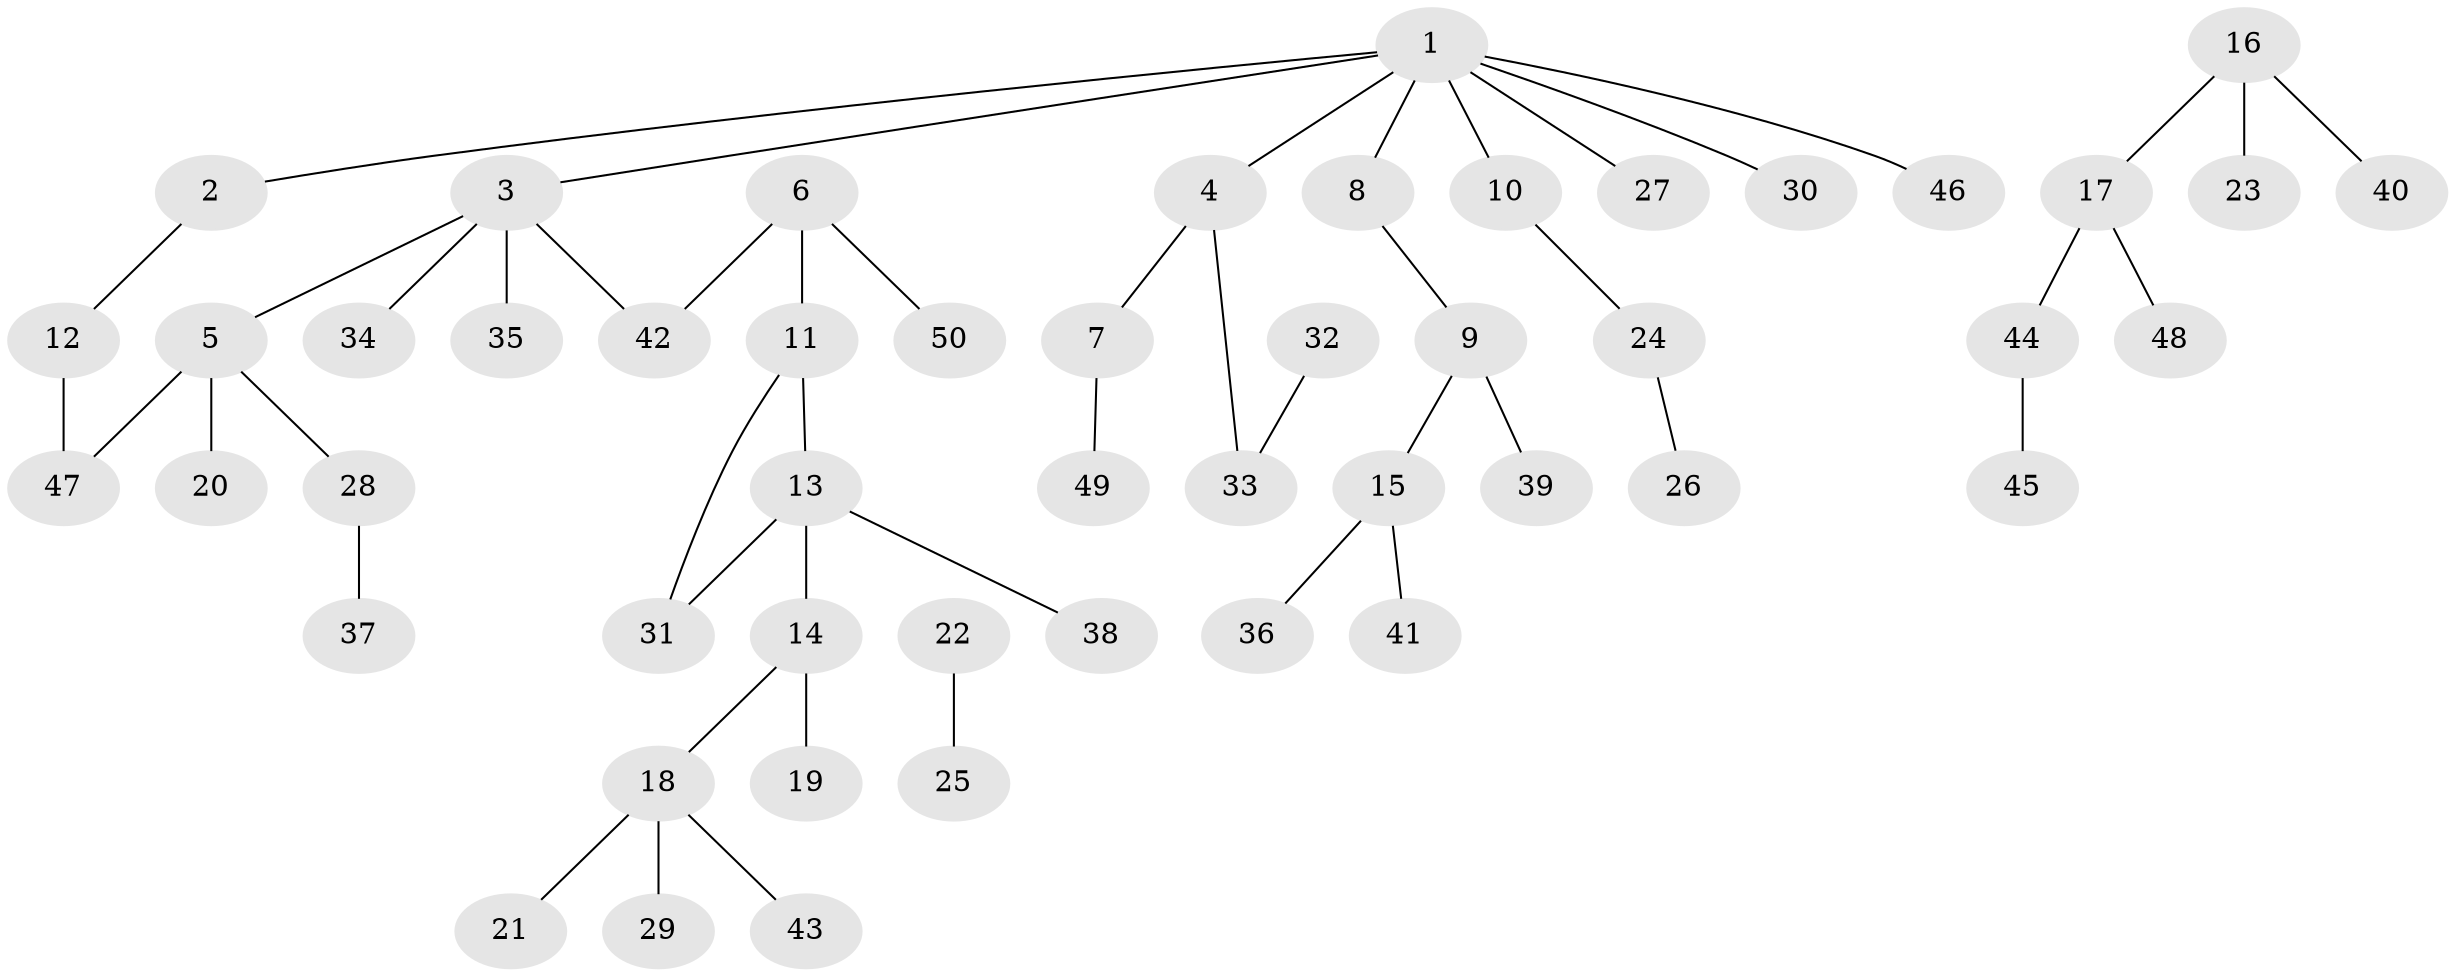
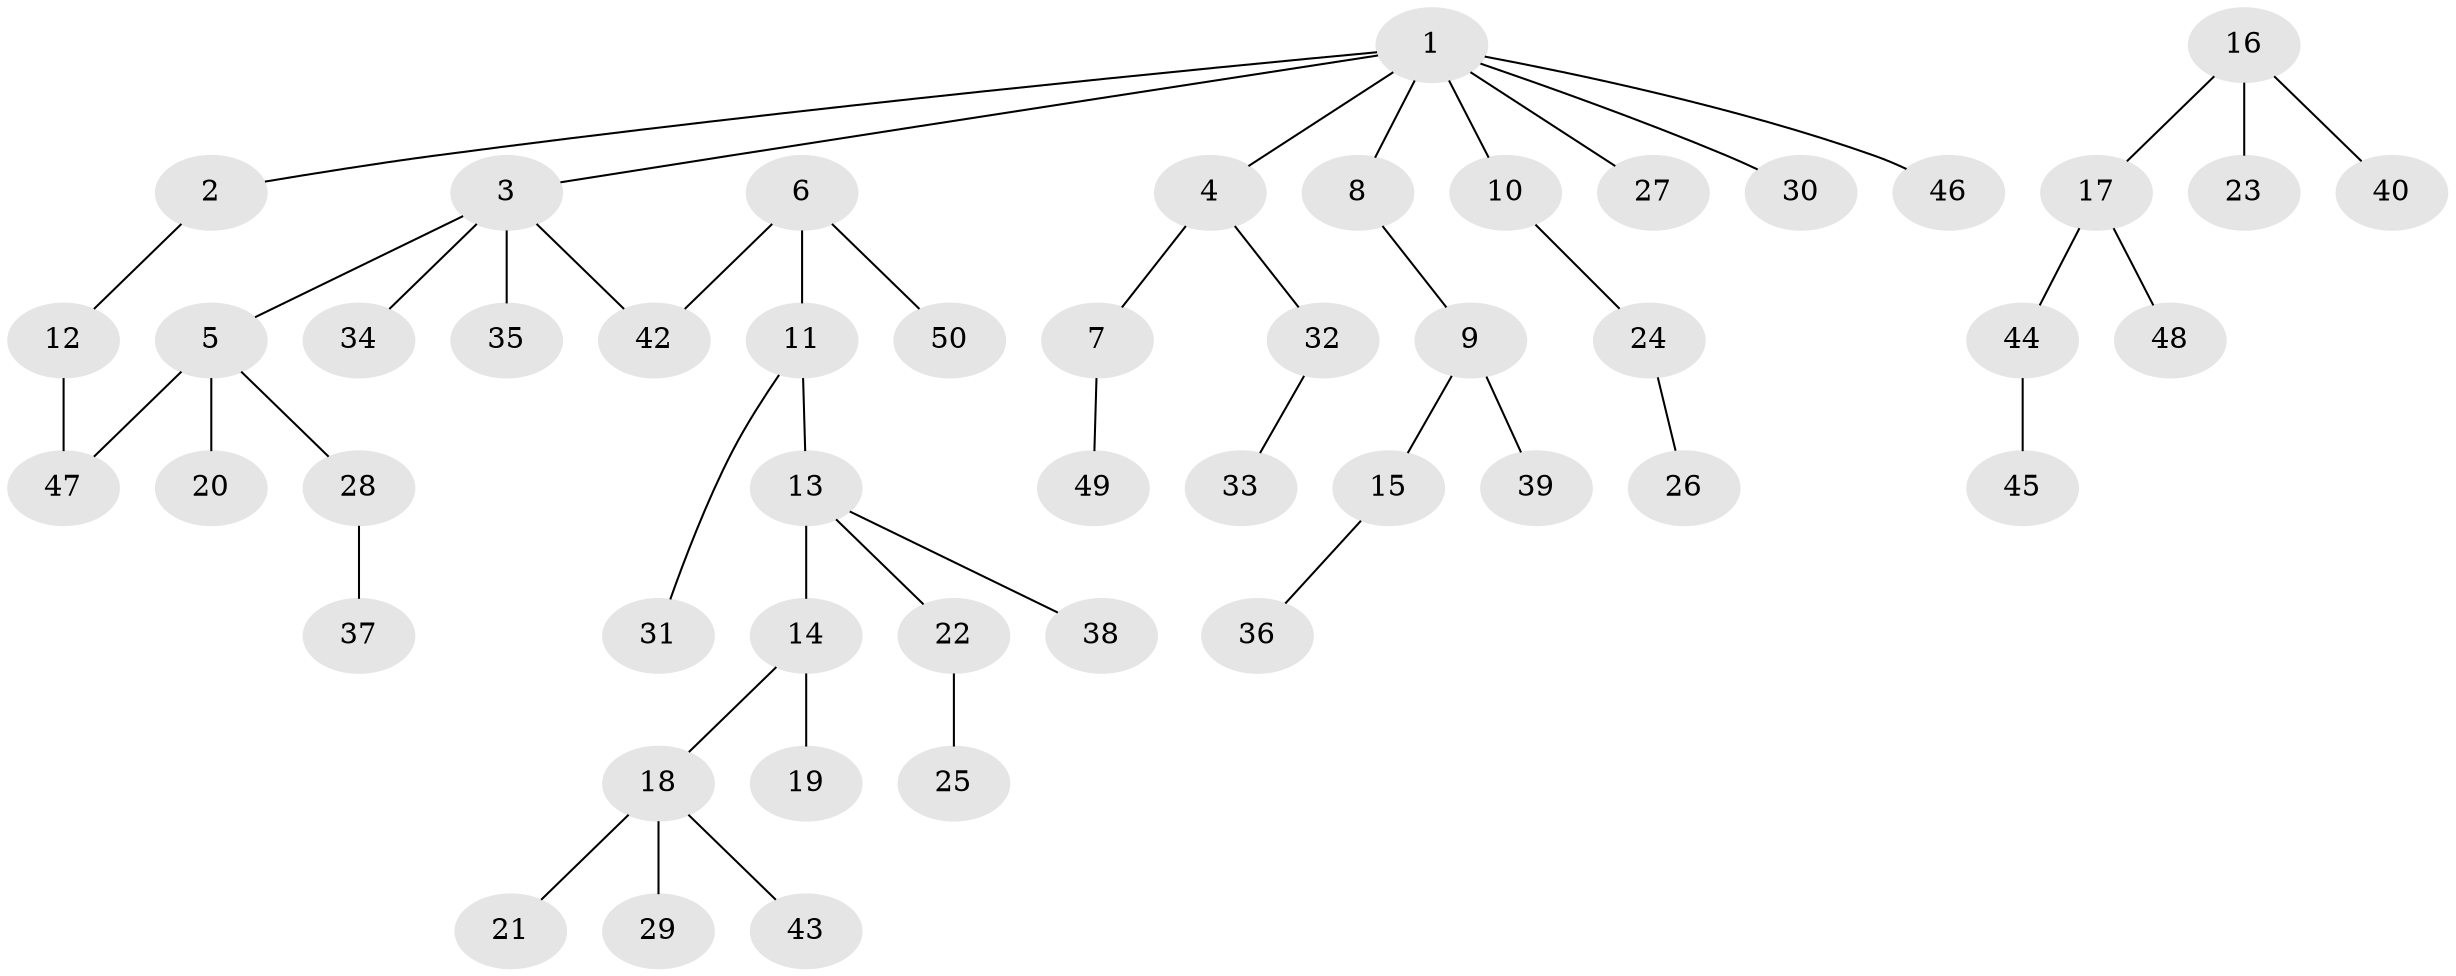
edge "4" -- "33": now "4" -- "32"
edge "13" -- "31": now "13" -- "22"
node "41": removed
